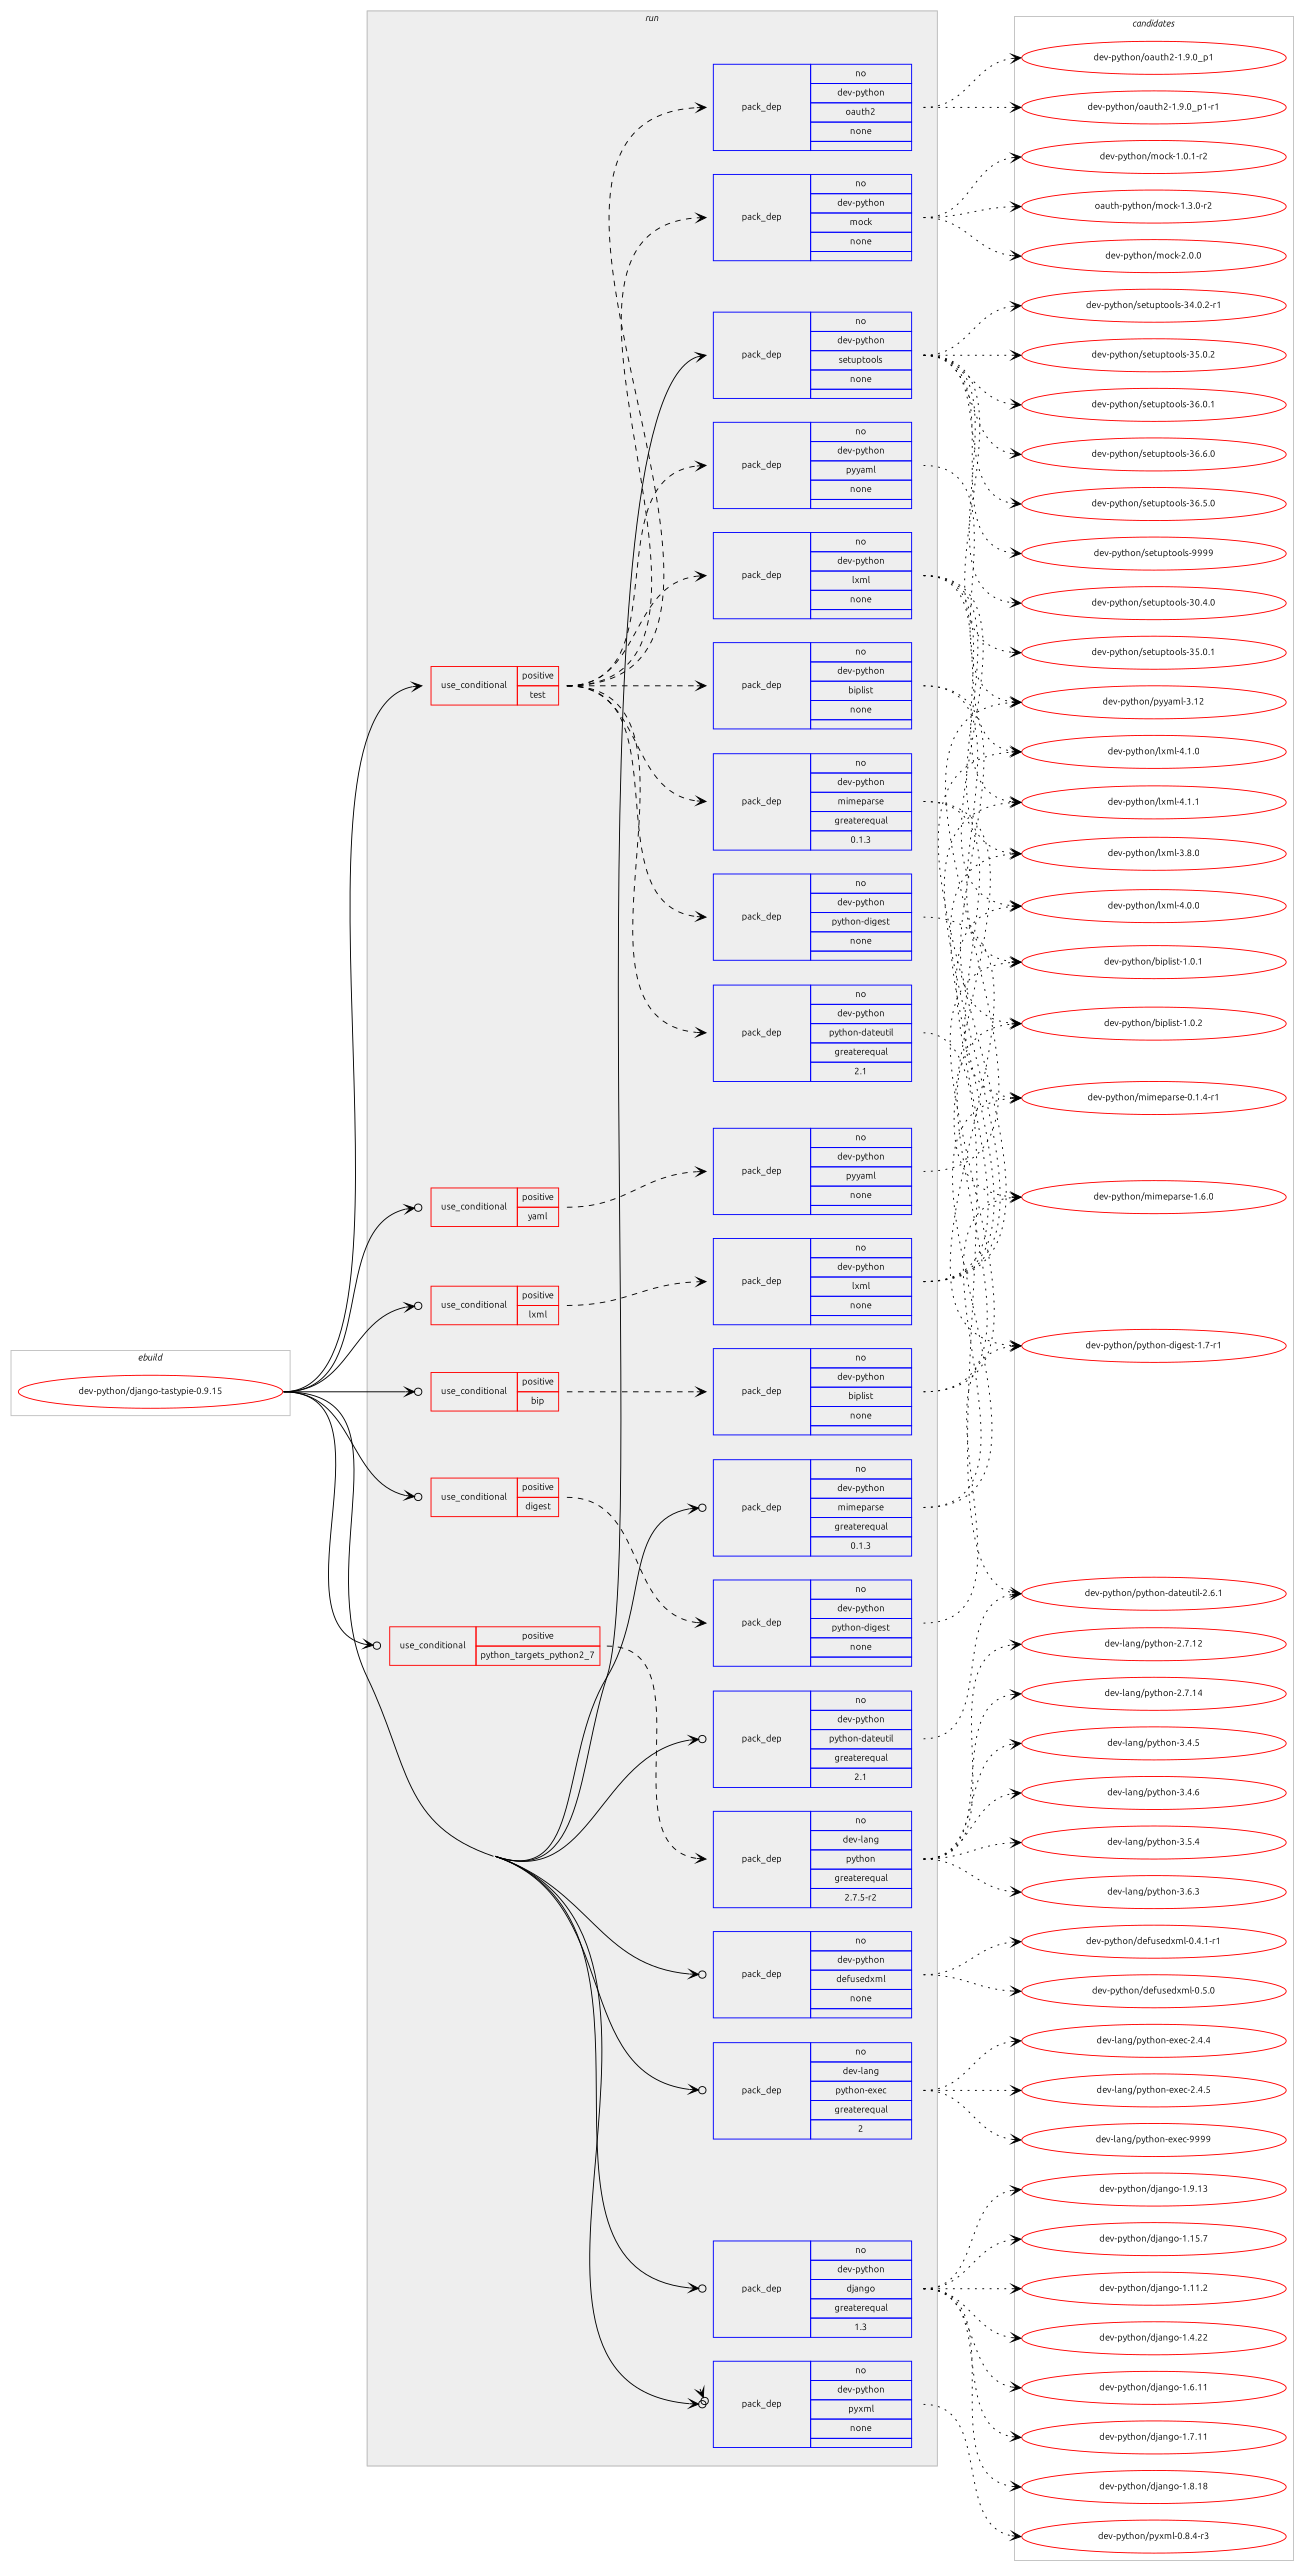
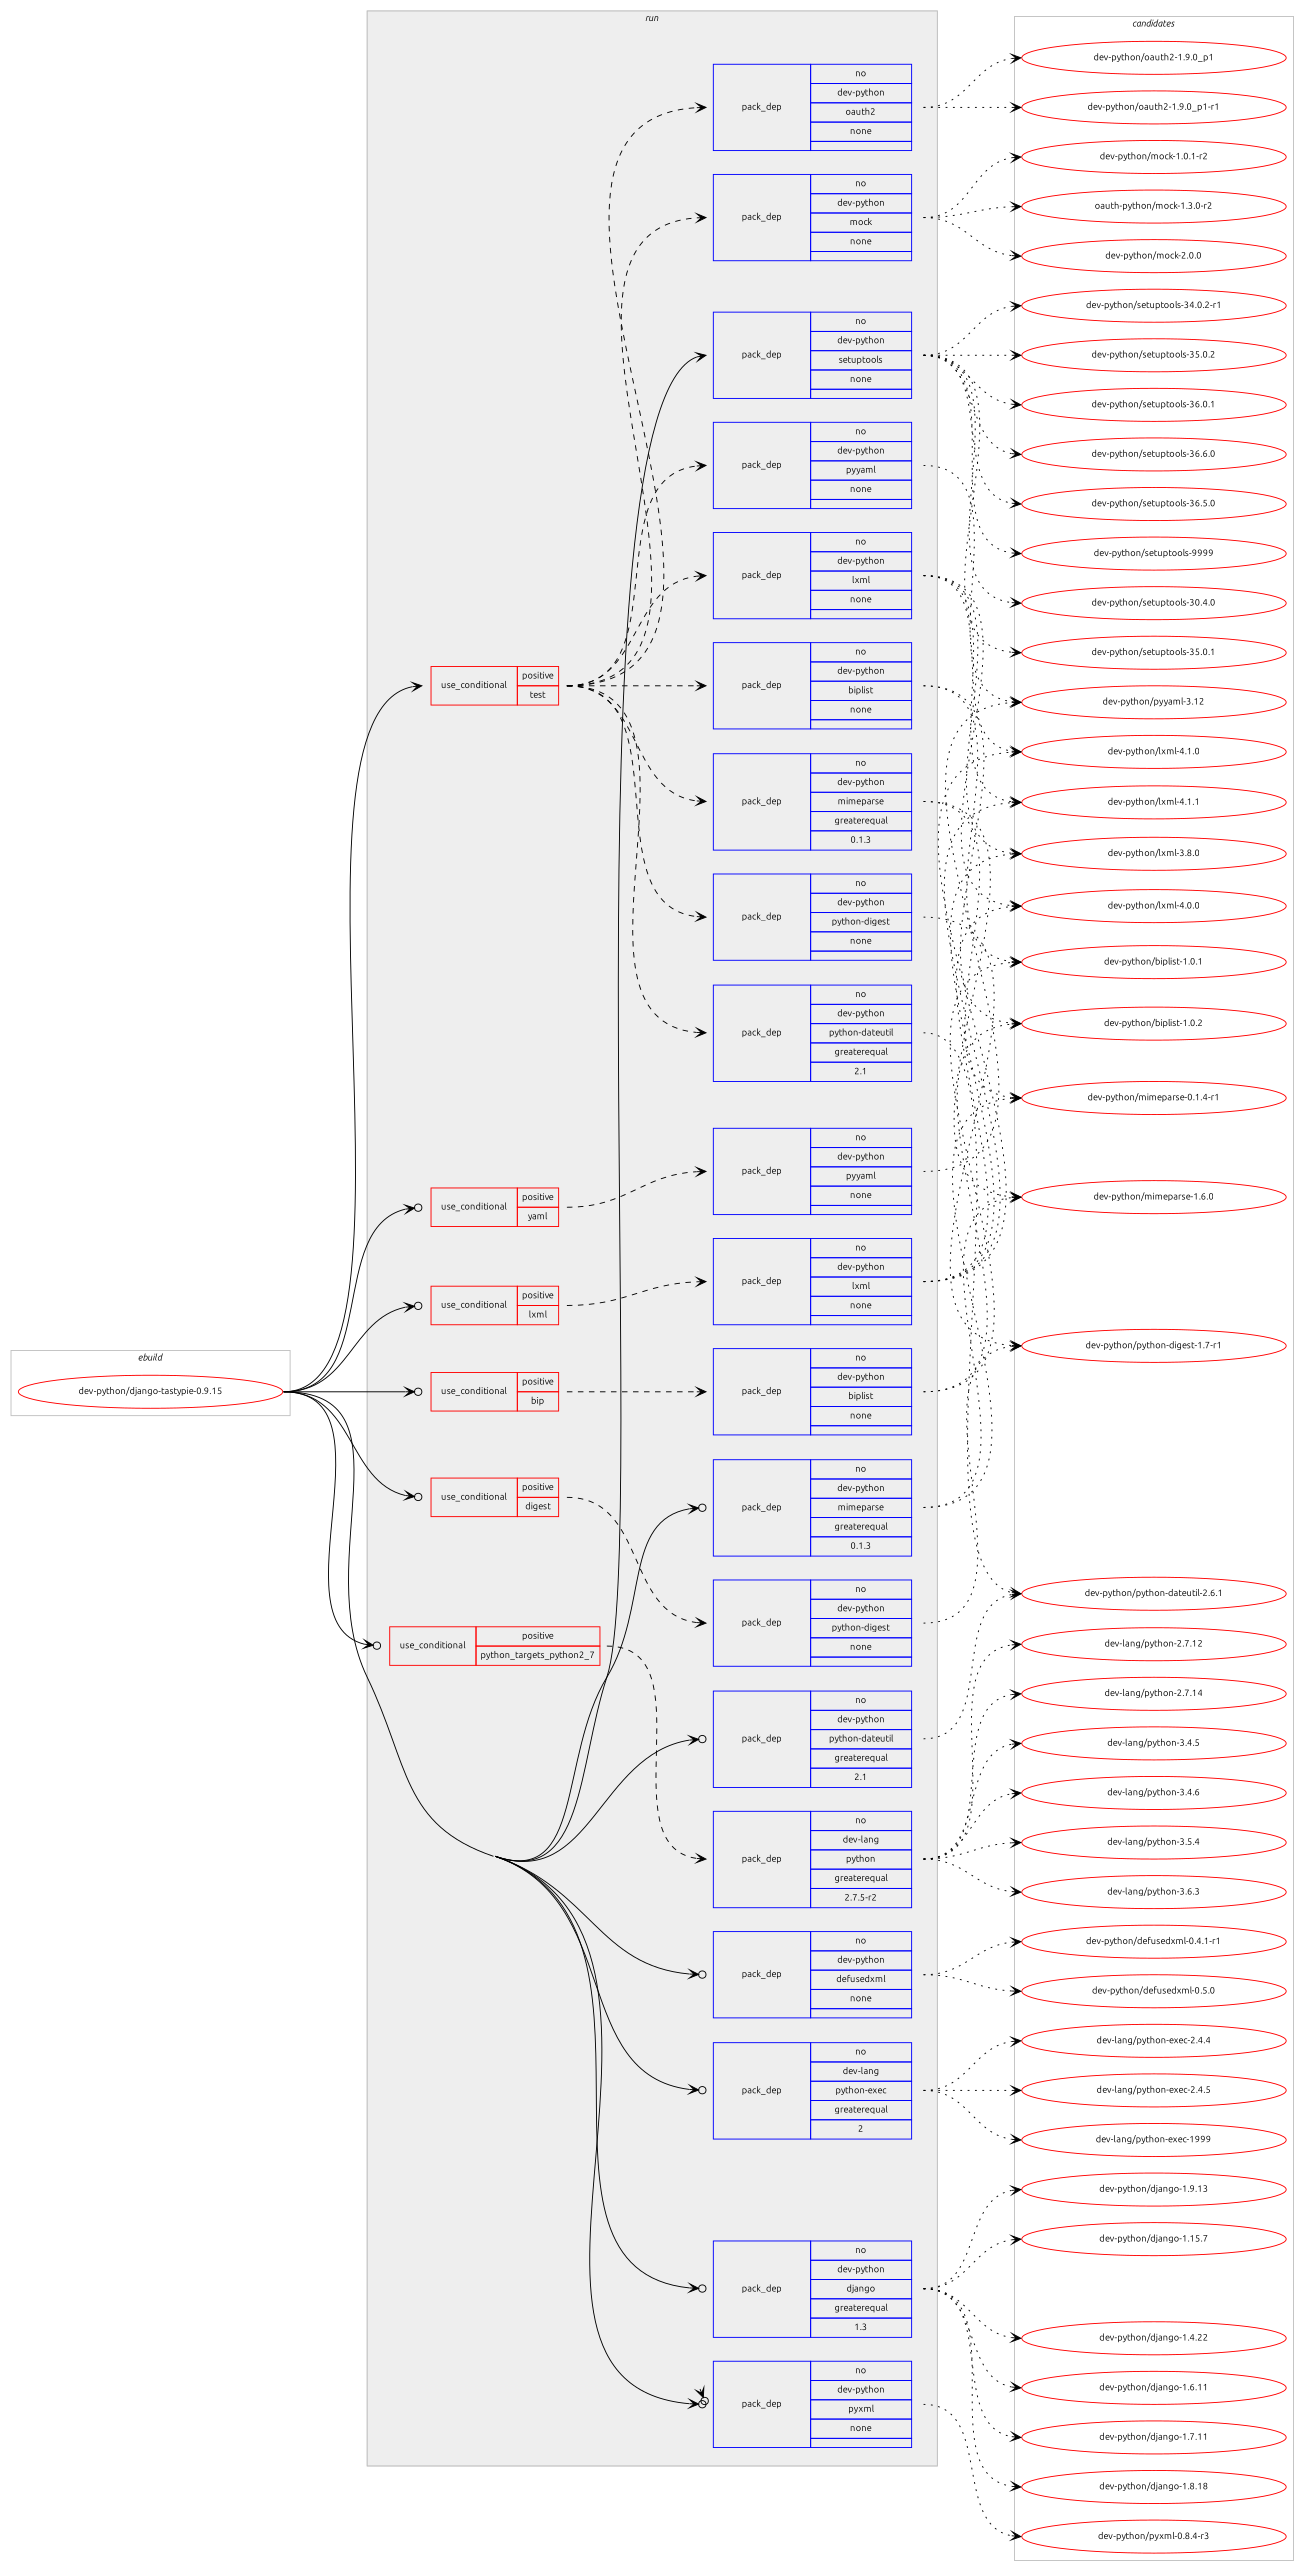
node "dev-lang/python-exec-9999": label "dev-lang/python-exec-9999" -> "dev-lang/python-exec-1999"
node "dev-python/django-1.11.2": removed
